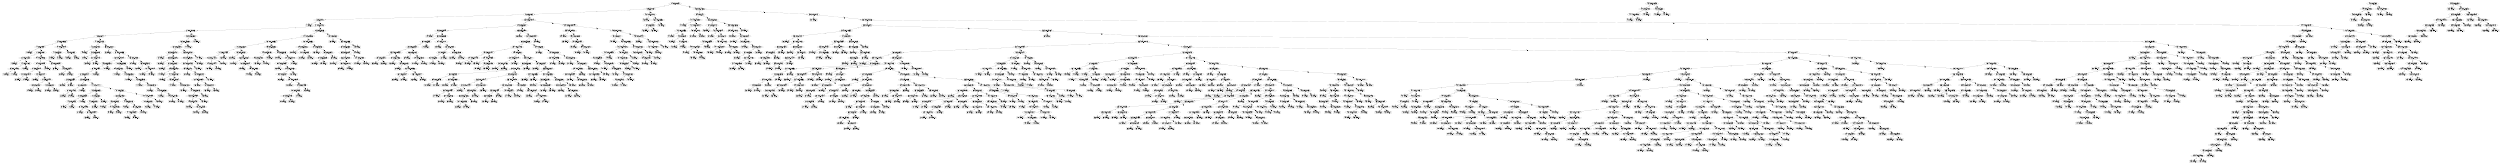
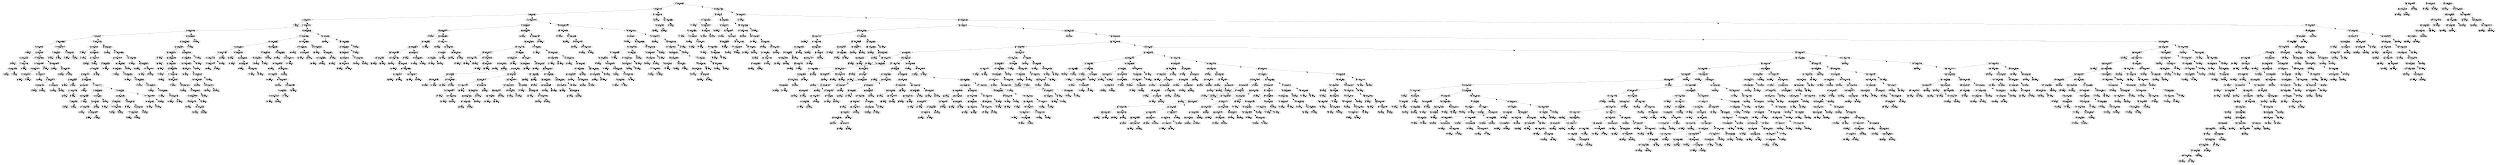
node "(438) 5 Cut=3.85707": added
node "(584) 1 Cut=2.28556": removed
edge "(1552) 4 Cut=0.008972" -> "(1554) 3 Cut=118.2": reversed
